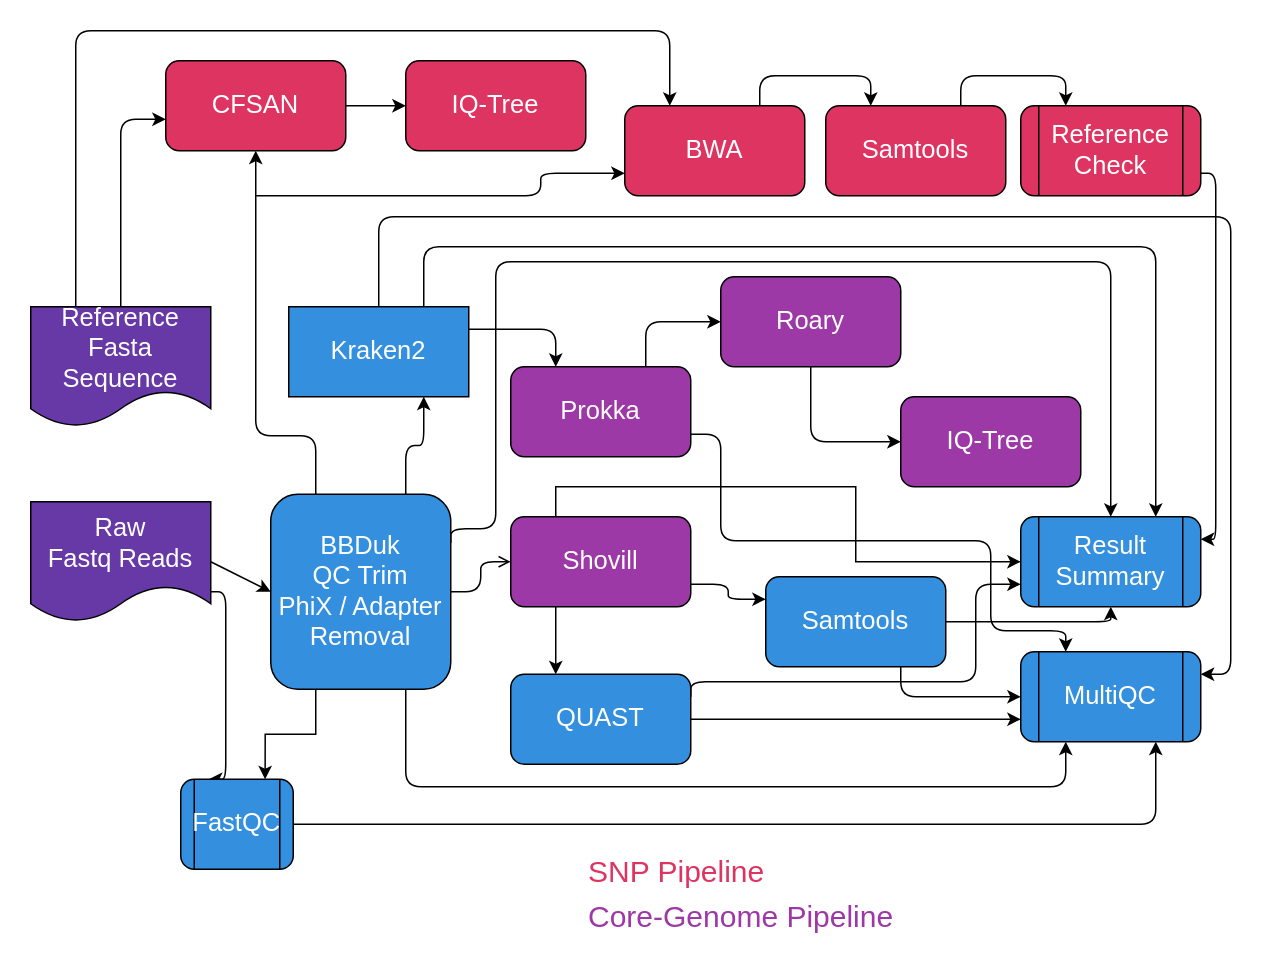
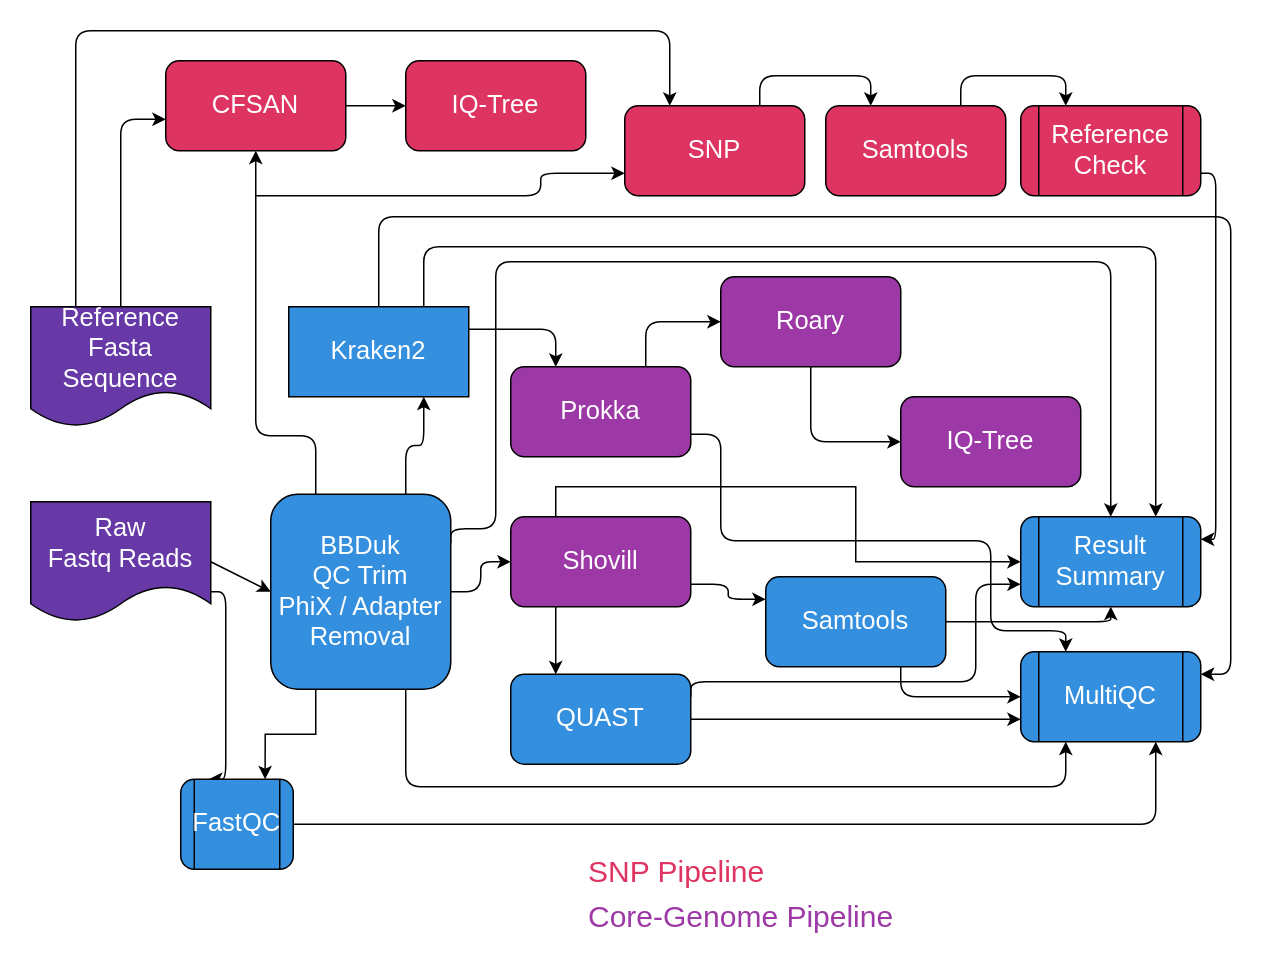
node "BWA": label "BWA" -> "SNP"
edge "BBDuk QC Trim PhiX / Adapter Removal" -> "Shovill": arrowhead open -> classic
